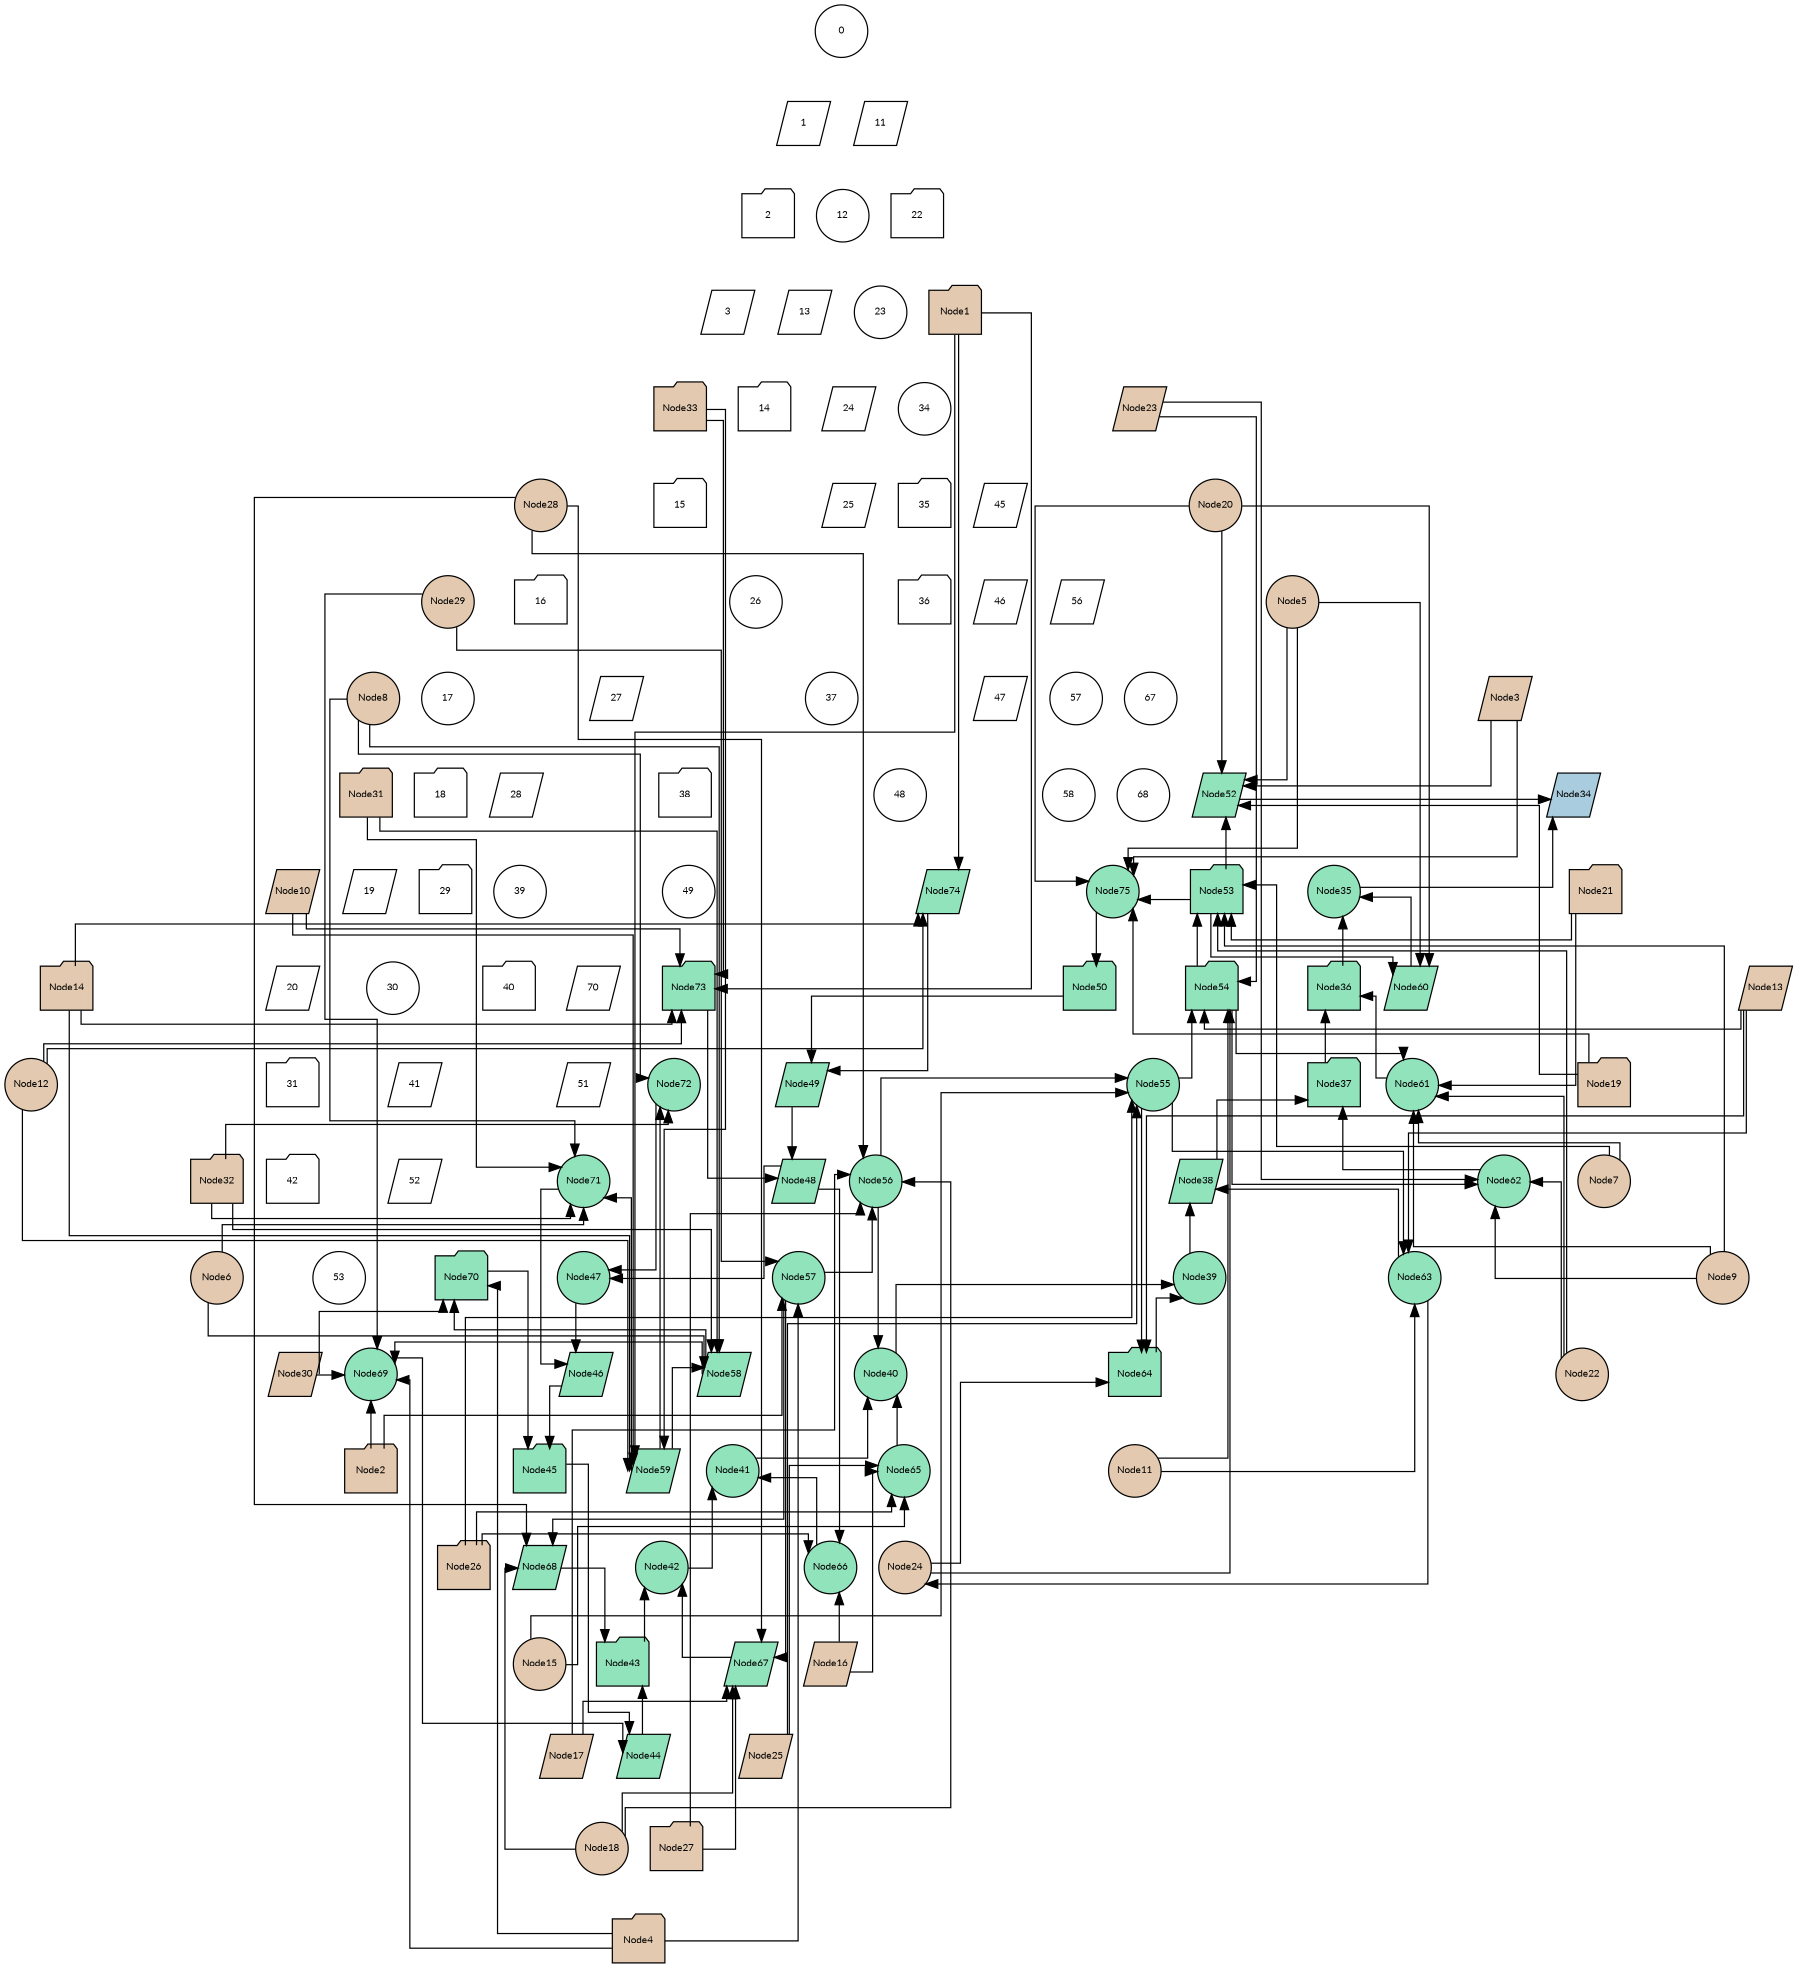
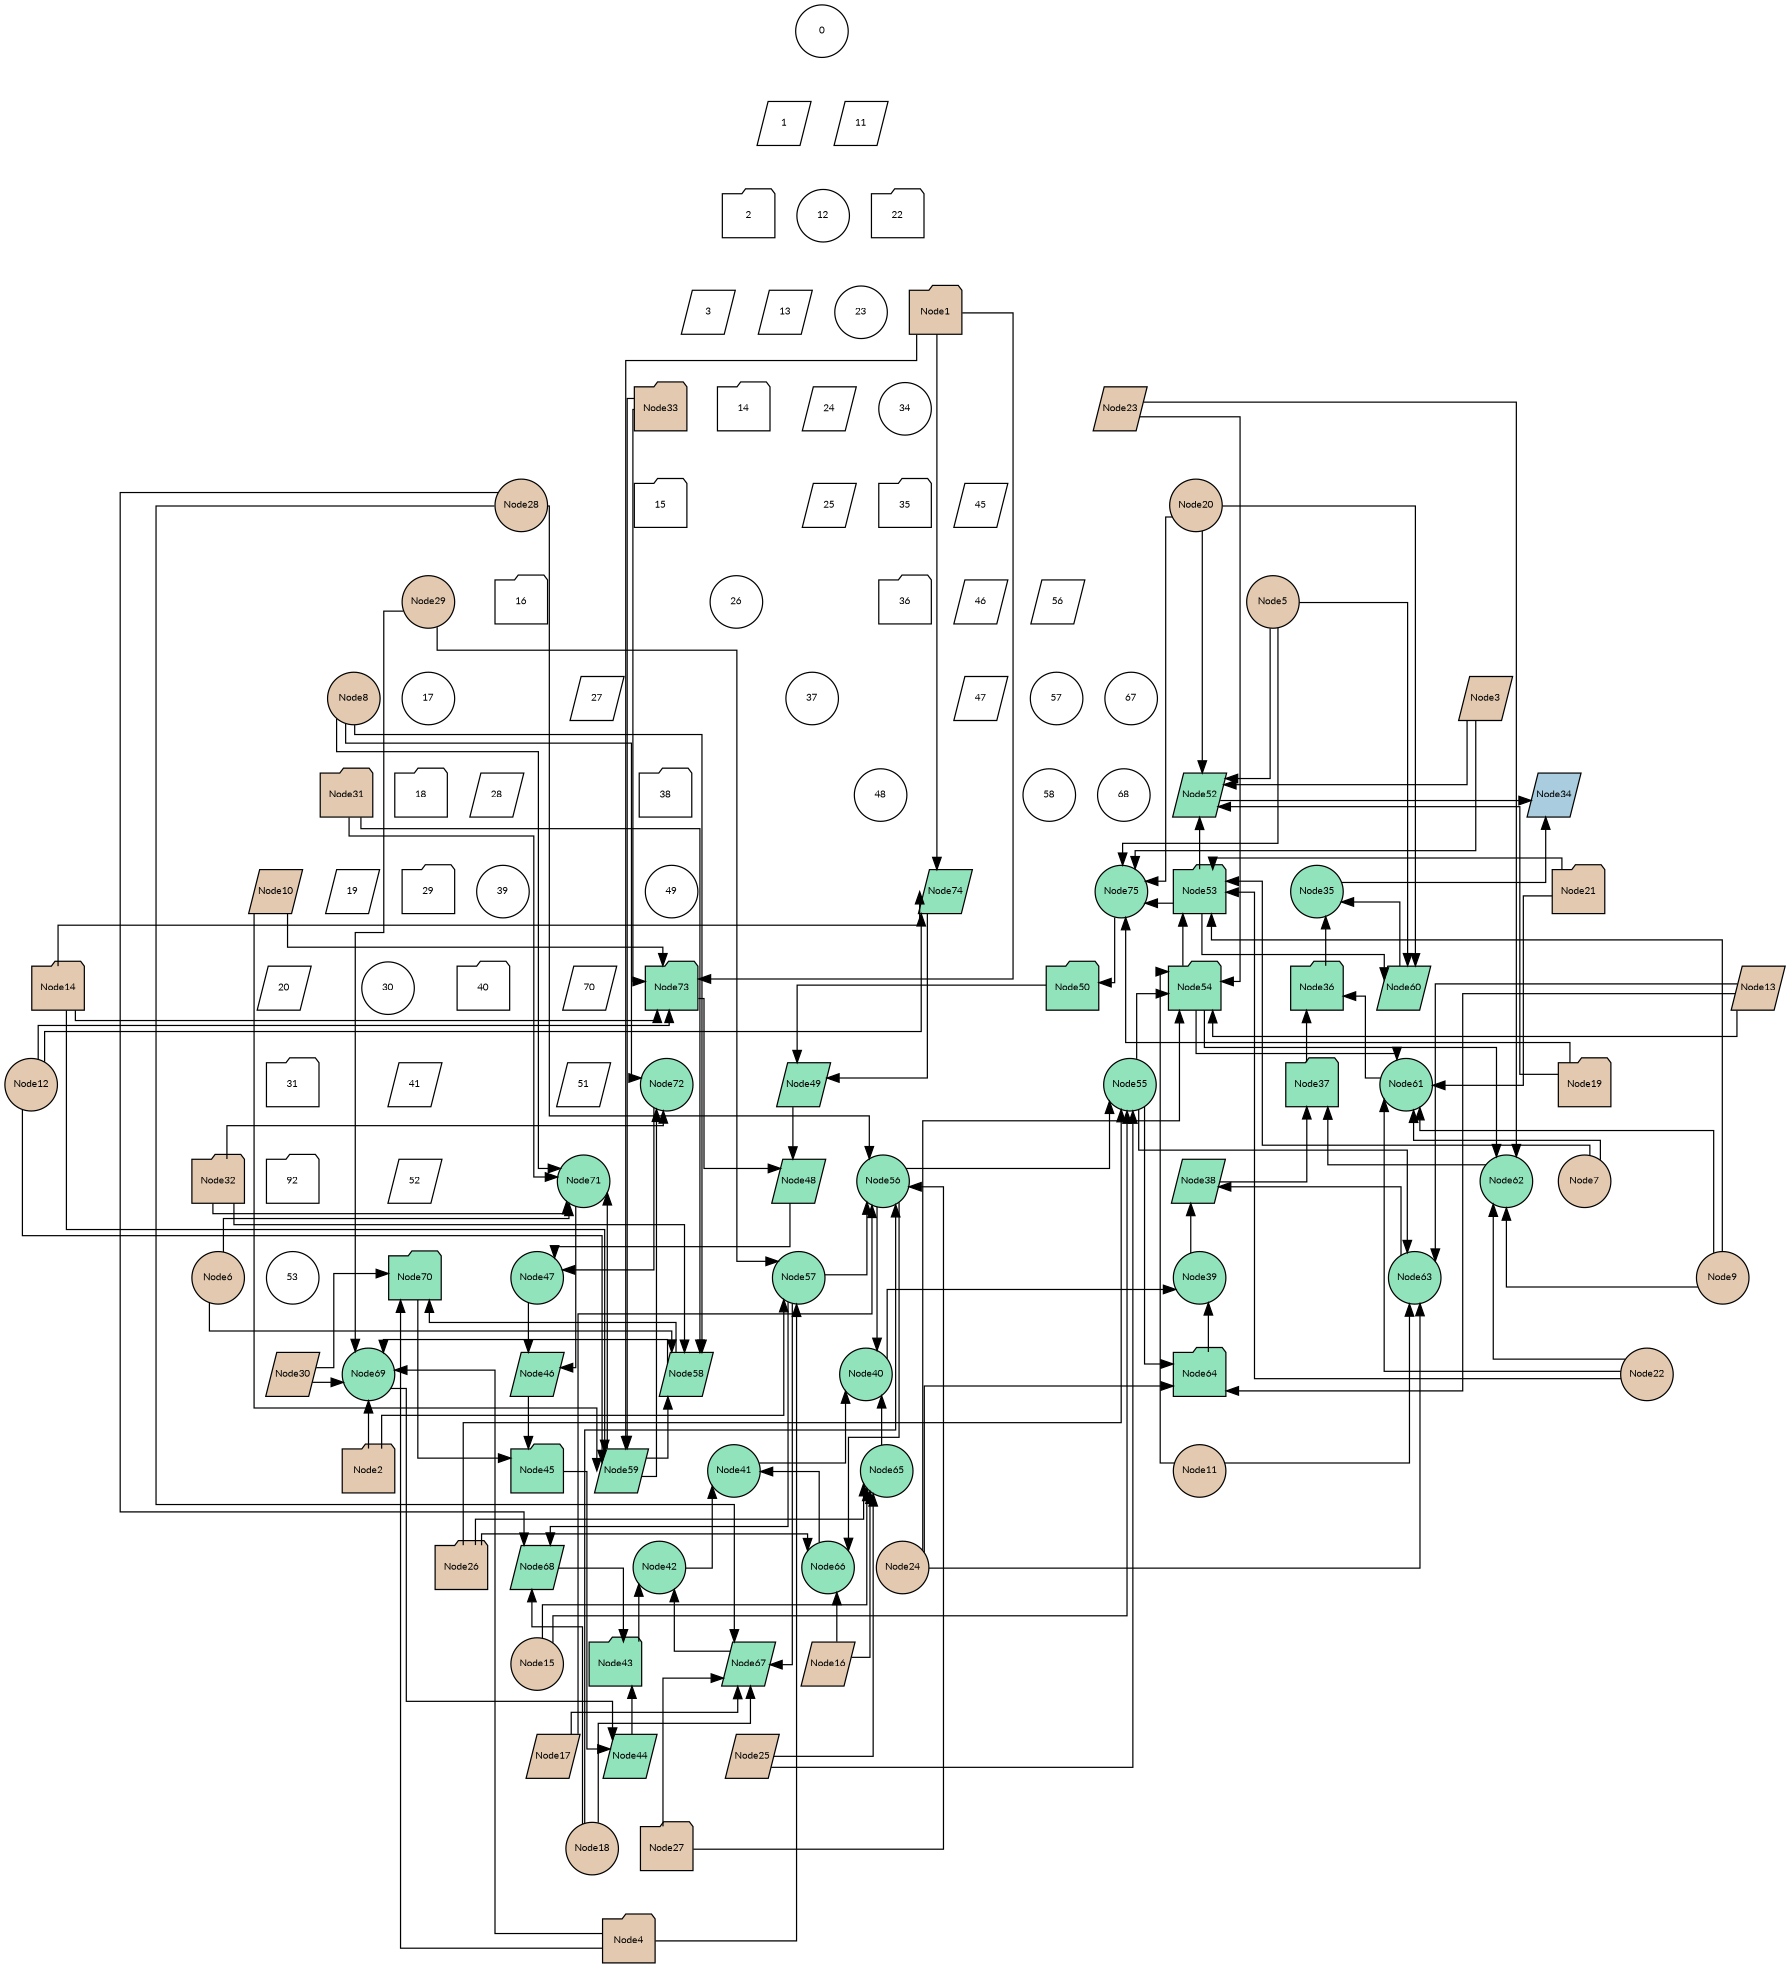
node "42": label "42" -> "92"
edge "Node48" -> "Node66": now "Node56" -> "Node66"
edge "Node63" -> "Node24": reversed
